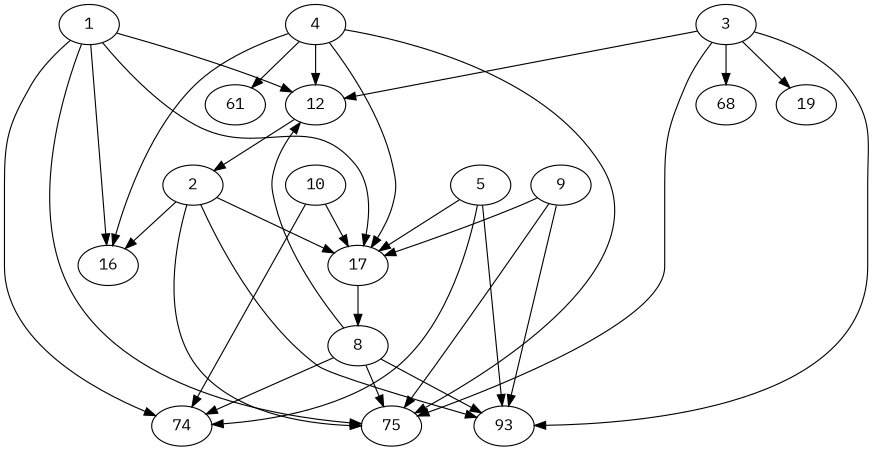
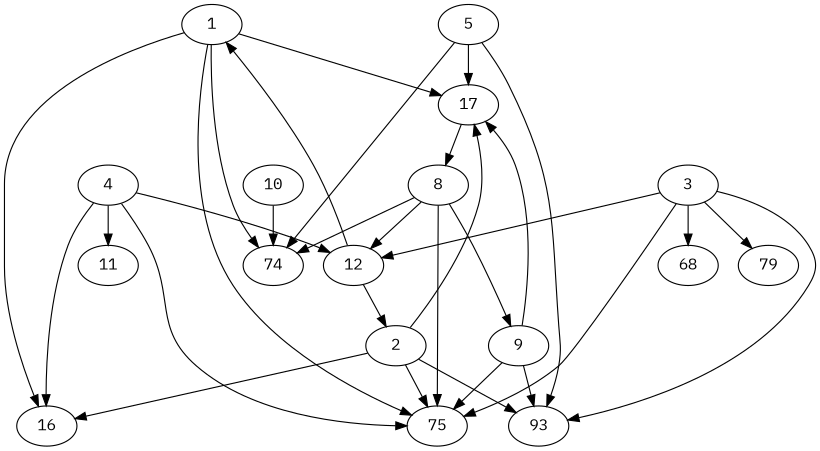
edge "1" -> "12": reversed
node "61": label "61" -> "11"
node "19": label "19" -> "79"
edge "4" -> "17": removed
edge "10" -> "17": removed
edge "8" -> "93": now "8" -> "9"
